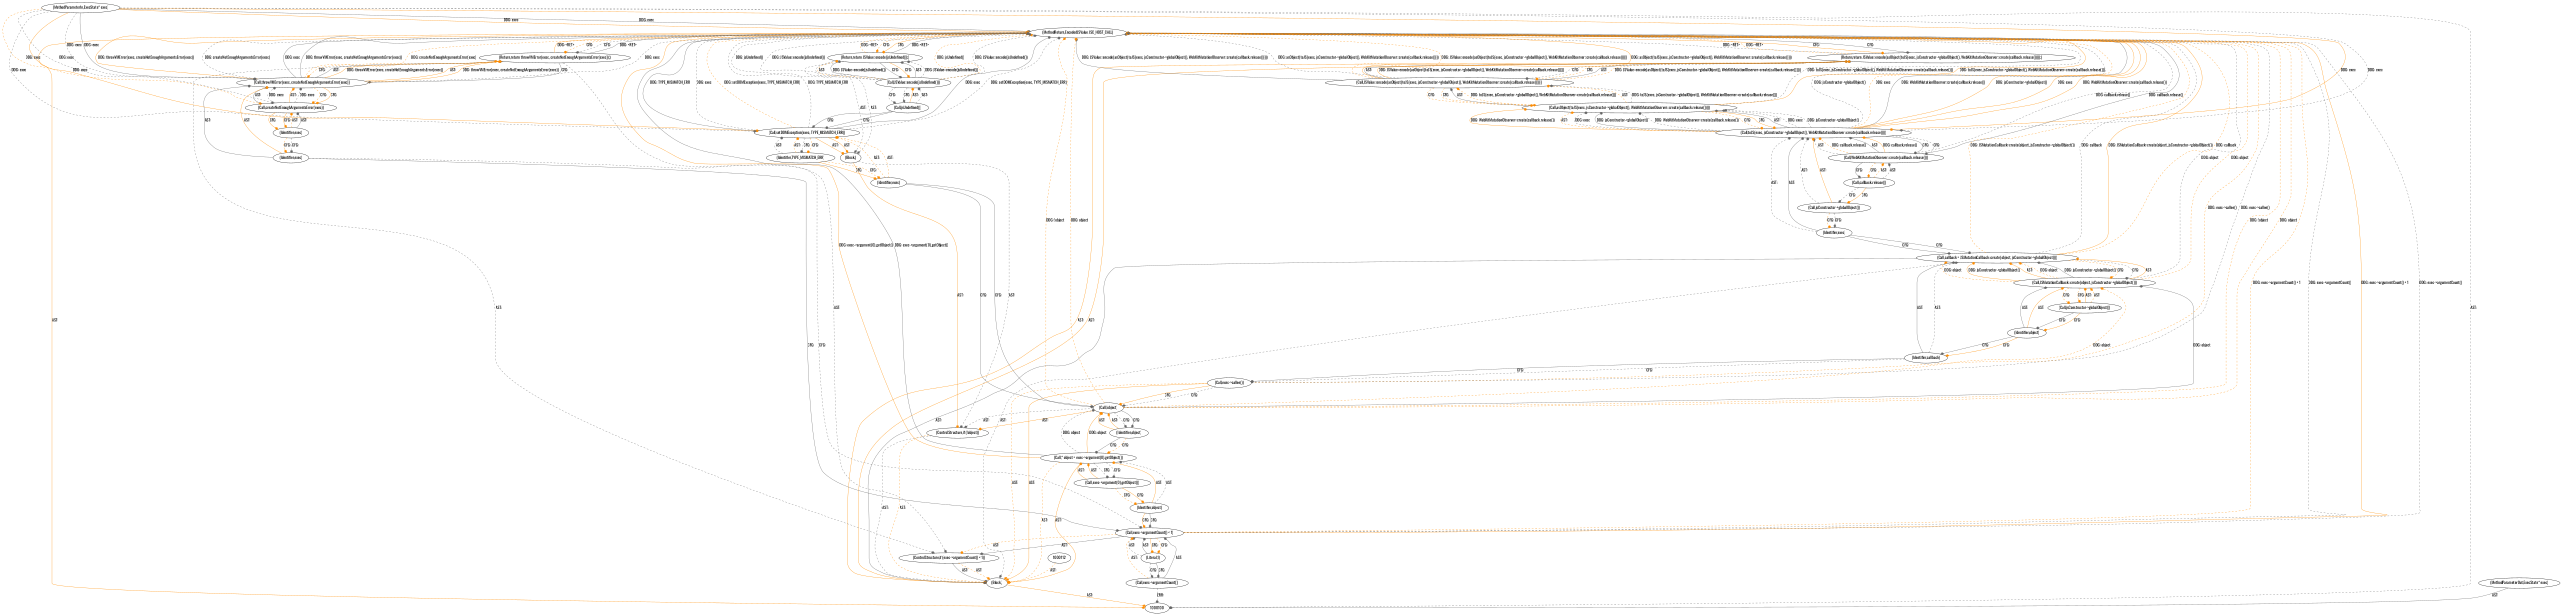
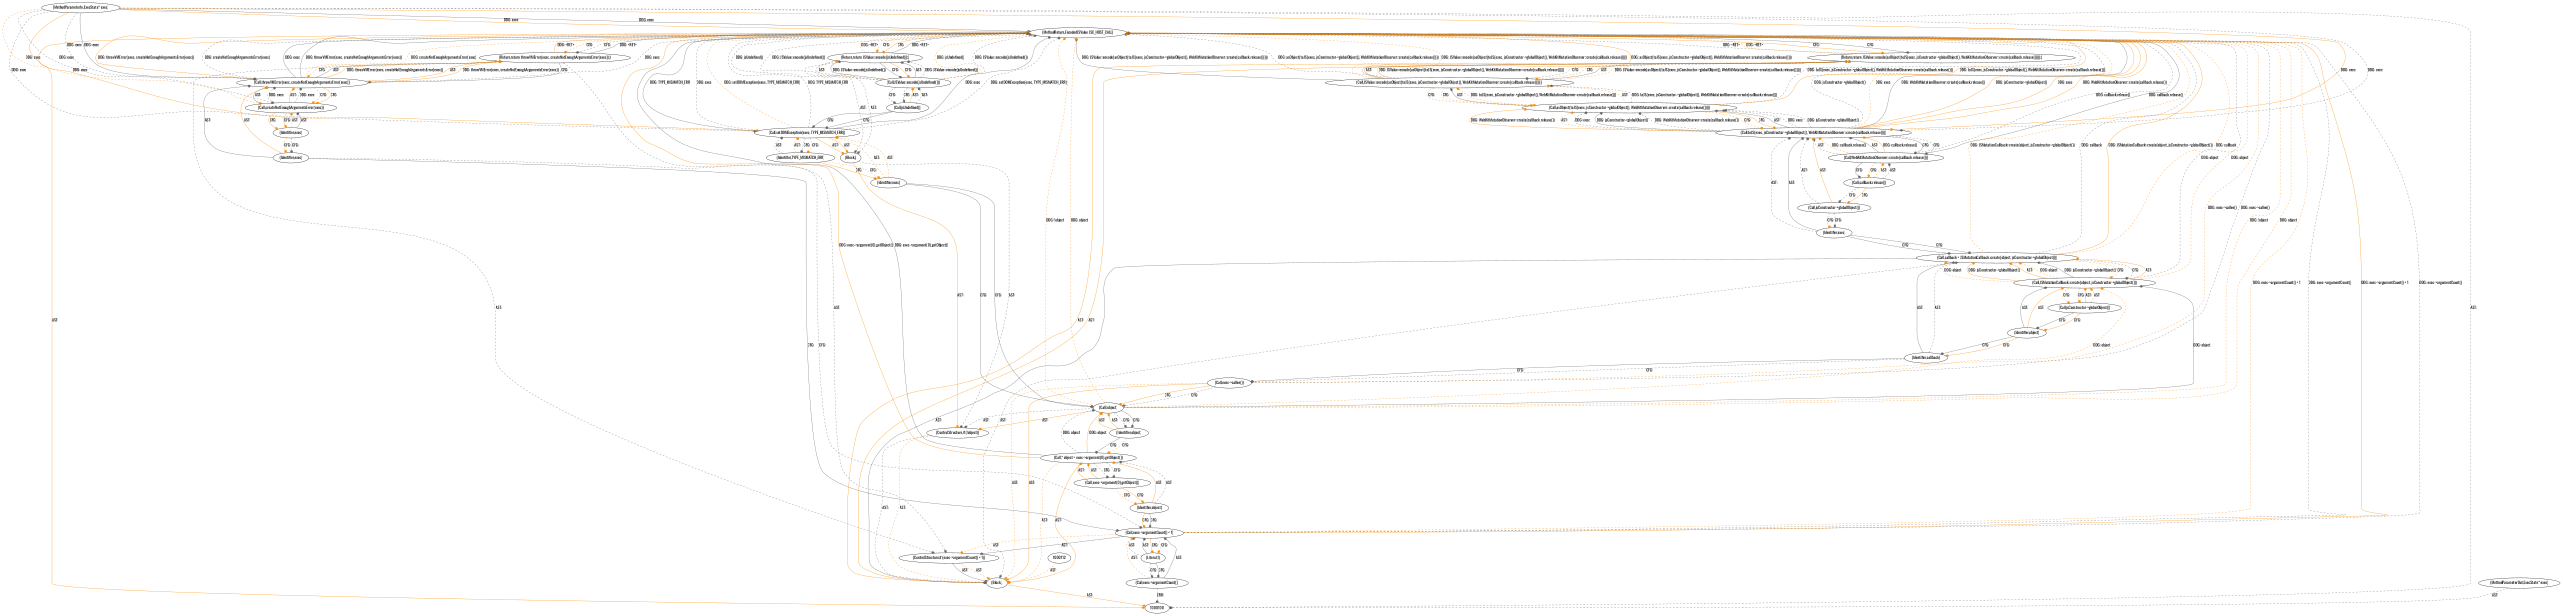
edge "(MethodParameterOut,ExecState* exec)" -> "1000100": style solid -> dashed
